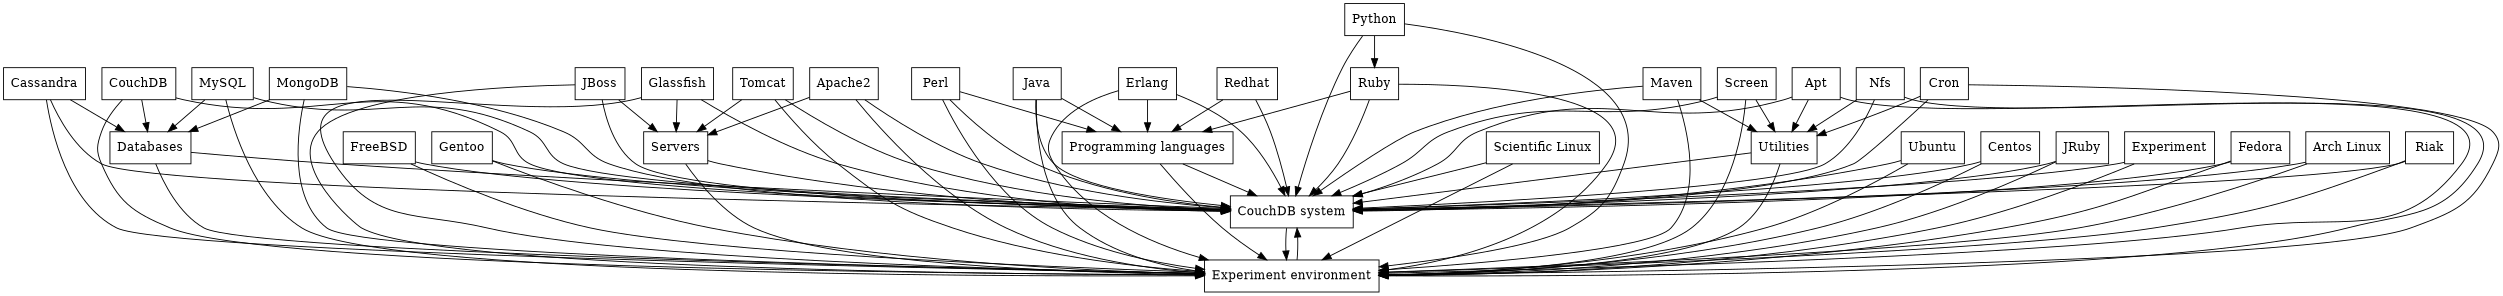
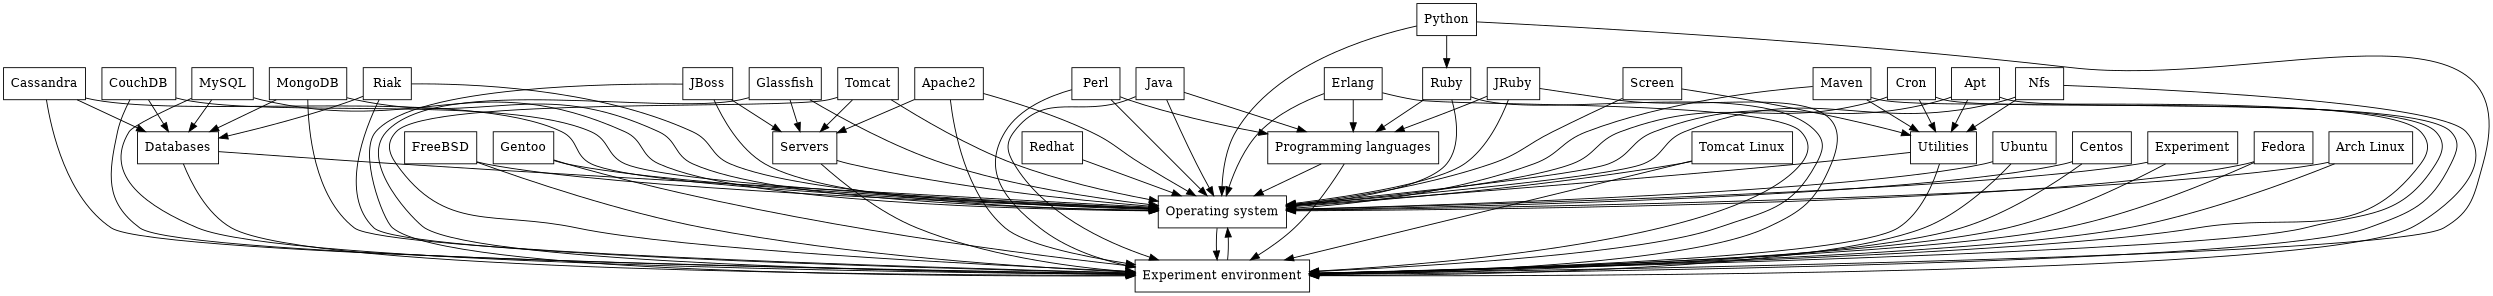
edge "Redhat" -> "Programming languages": now "JRuby" -> "Programming languages"
edge "Riak" -> "Databases": added
node "Scientific Linux": label "Scientific Linux" -> "Tomcat Linux"
node "CouchDB system": label "CouchDB system" -> "Operating system"
edge "Screen" -> "Experiment environment": removed
